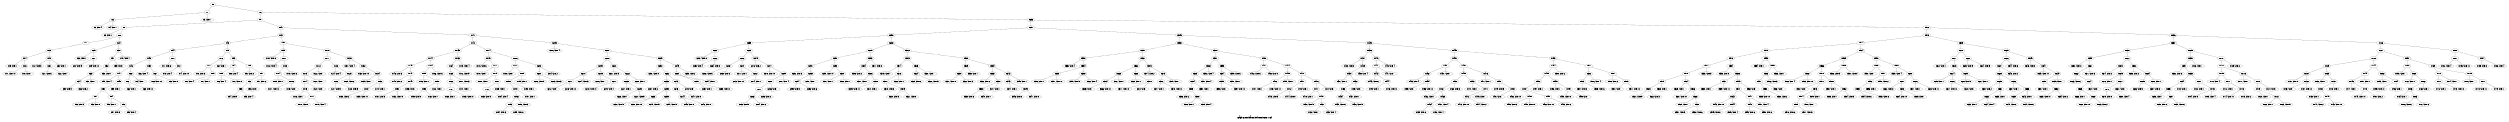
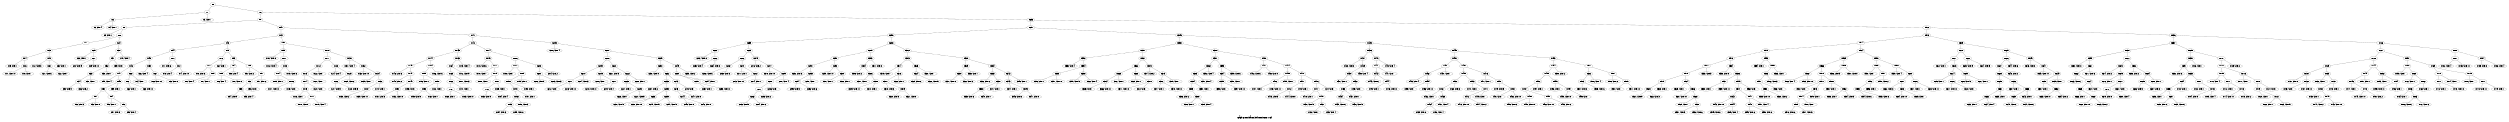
node "L630, Size: 2": removed
